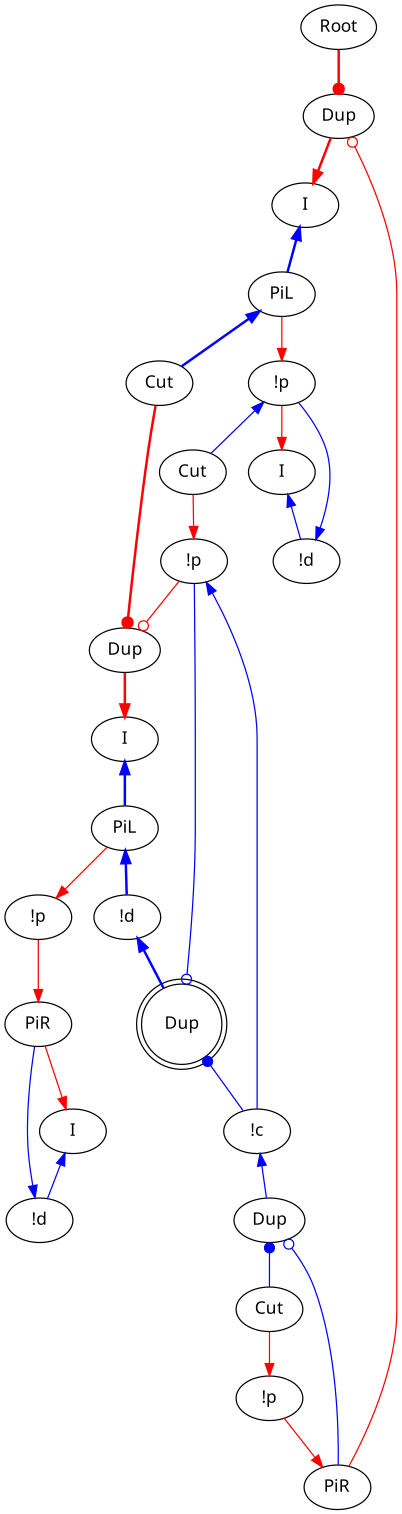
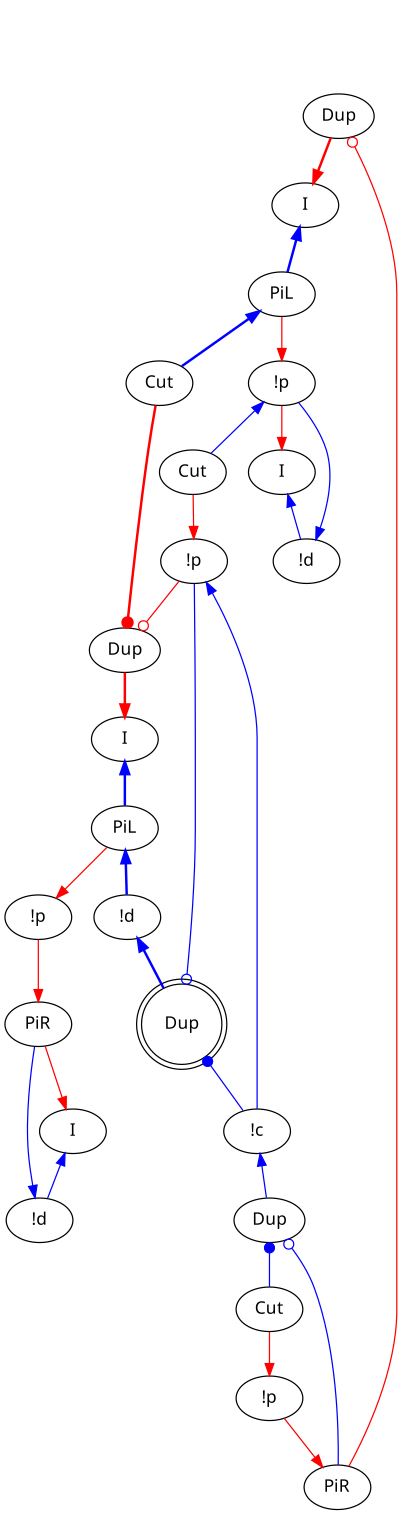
node "Root": removed
